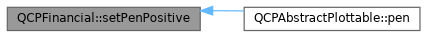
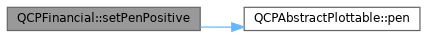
edge "QCPAbstractPlottable::pen" -> "QCPFinancial::setPenPositive": reversed
